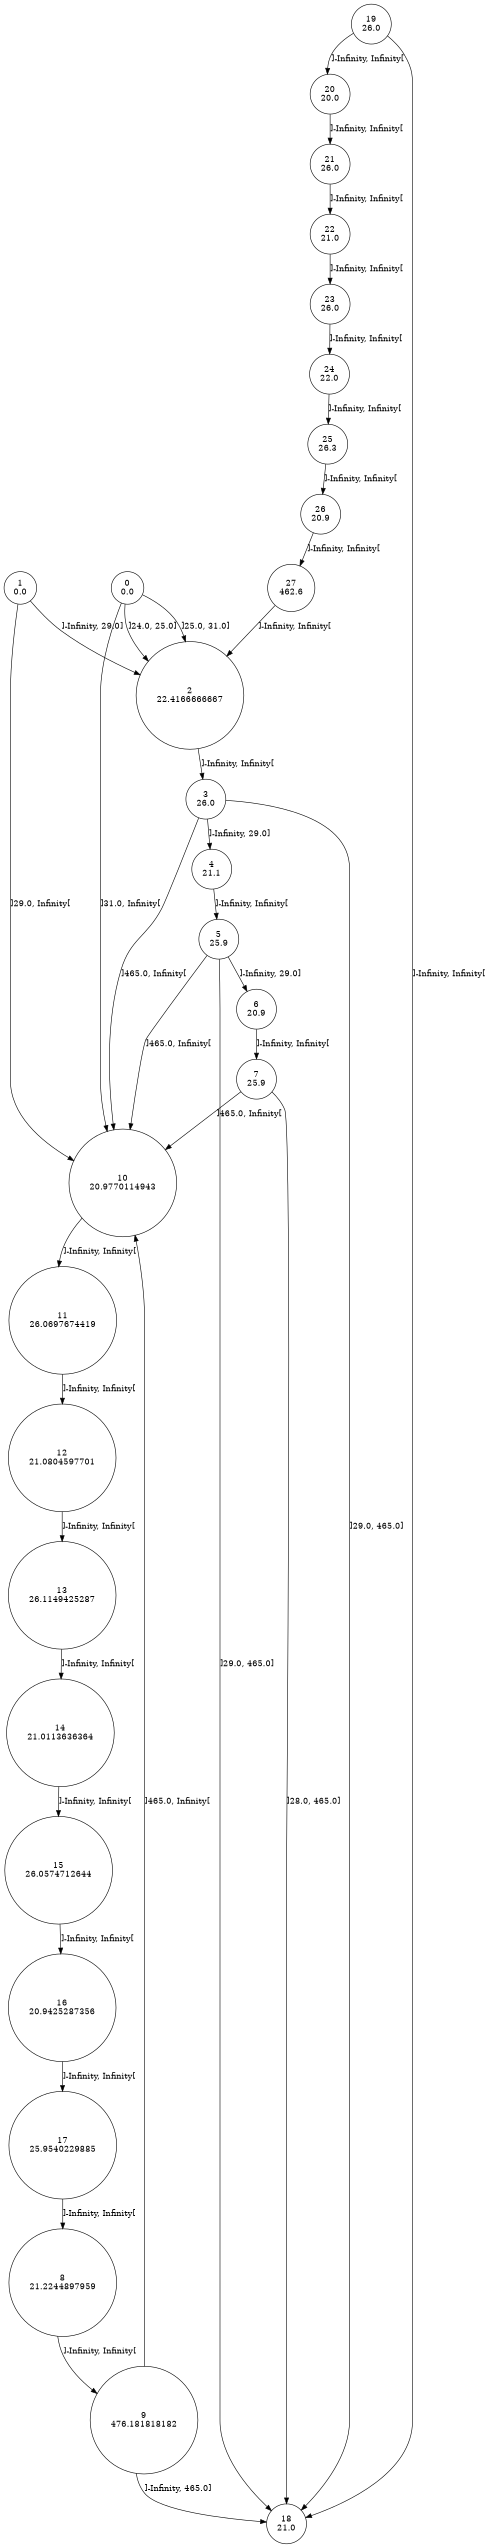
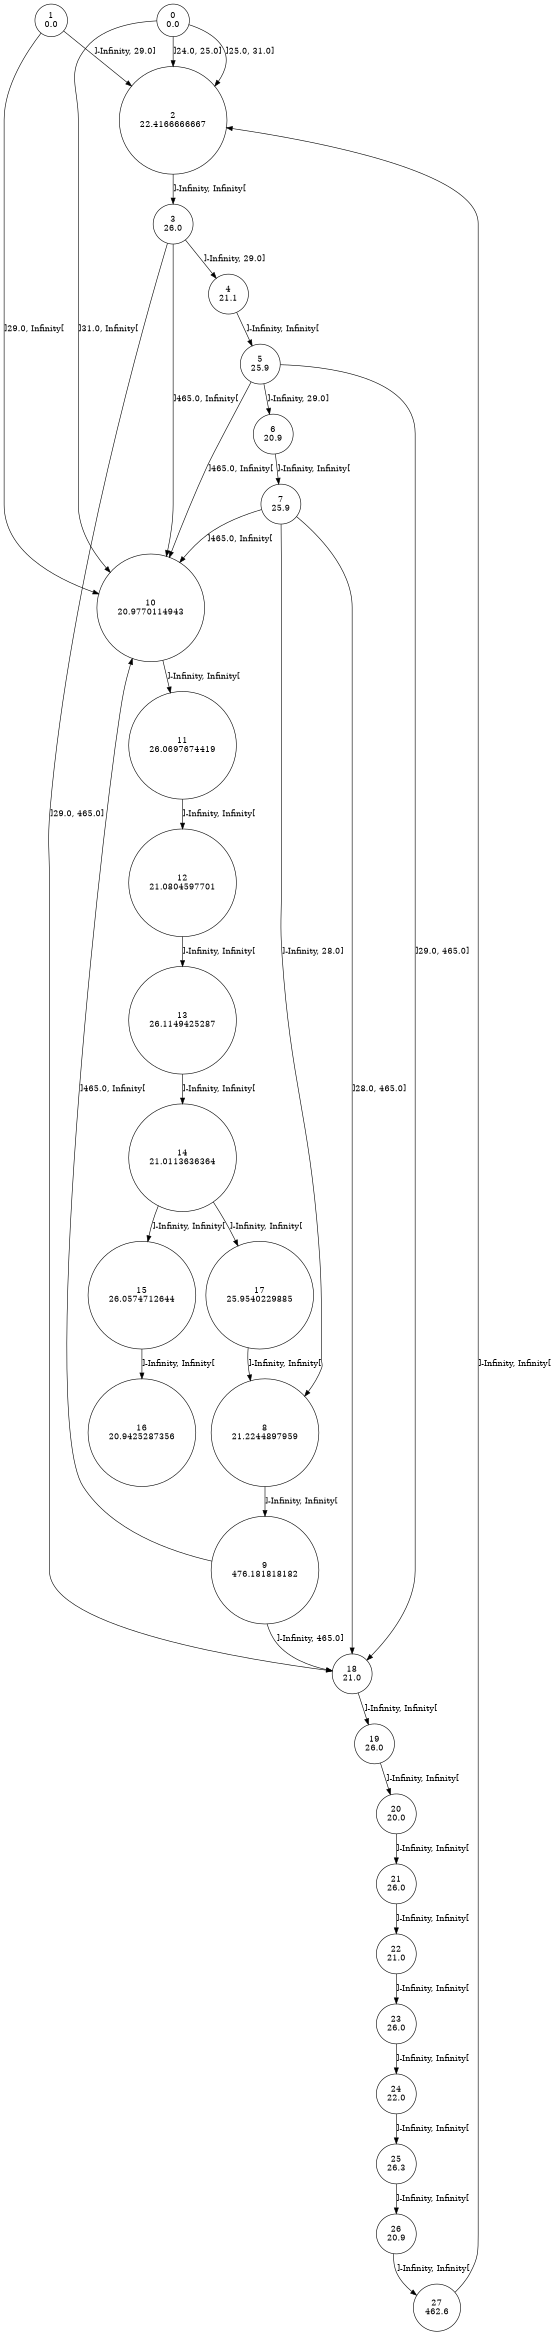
edge "7 25.9" -> "8 21.2244897959": added, label "]-Infinity, 28.0]"
edge "19 26.0" -> "18 21.0": reversed
edge "16 20.9425287356" -> "17 25.9540229885": now "14 21.0113636364" -> "17 25.9540229885"
